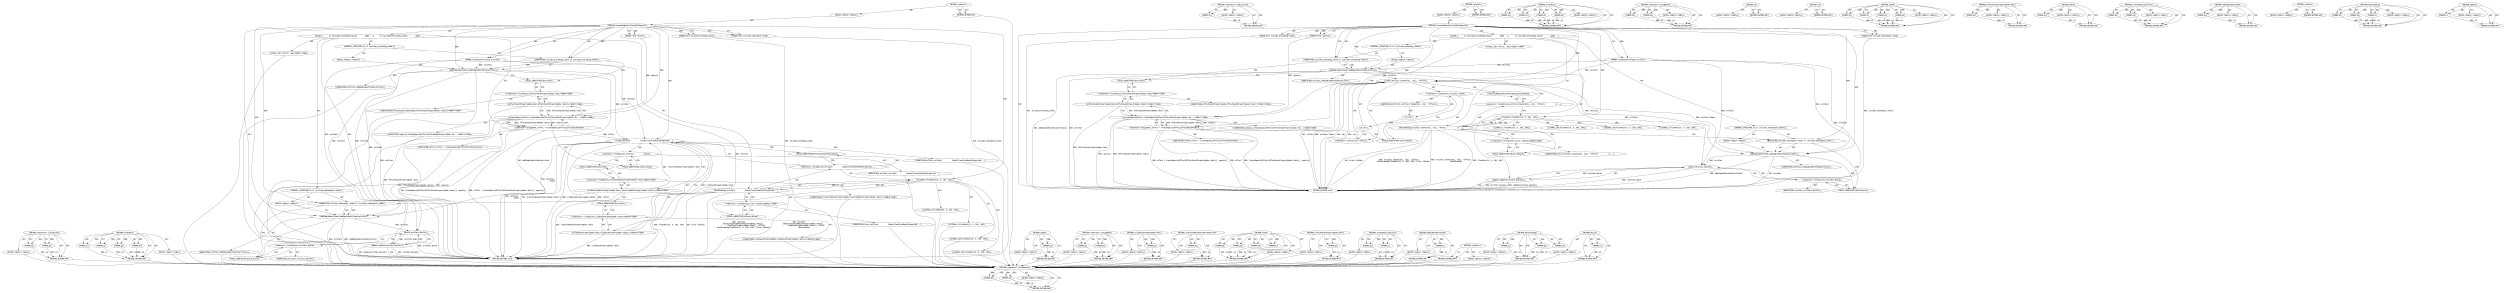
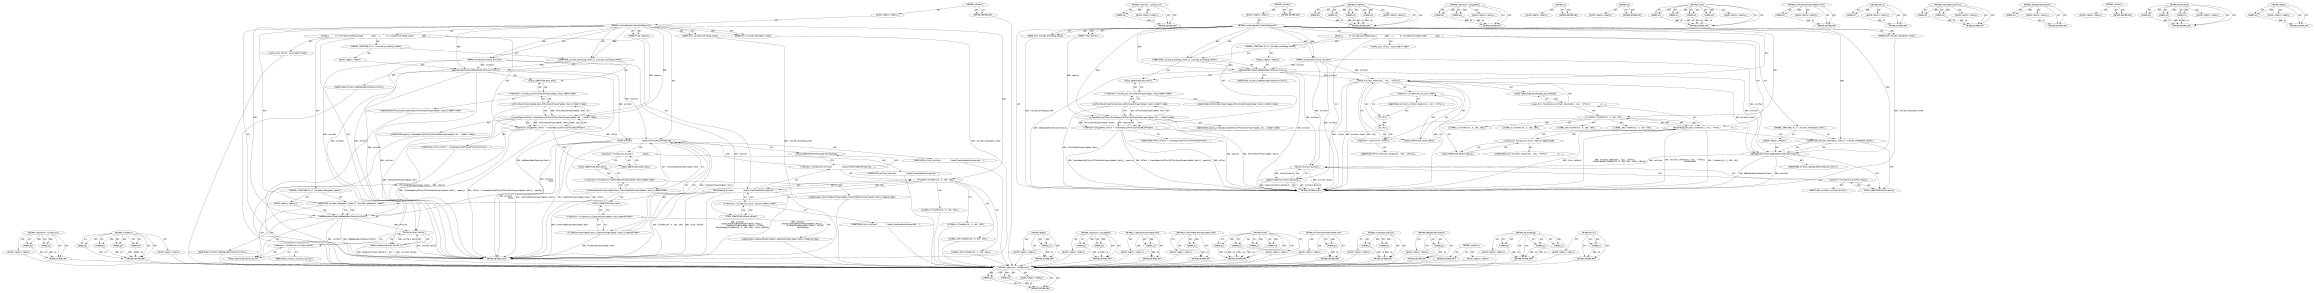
edge "(c0,c0())" -> "(Chunk,artifact.Chunk(t0(), c0(), *effect))": reversed
node "(IDENTIFIER,effect,artifact.Chunk(t0(), c0(), *effect))": added
